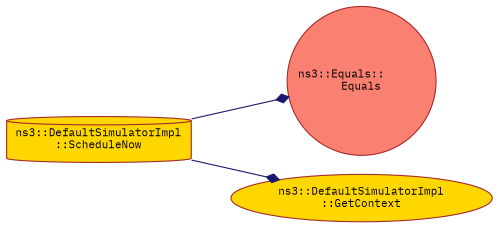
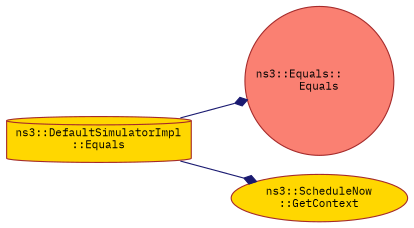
node "ns3::DefaultSimulatorImpl ::ScheduleNow": label "ns3::DefaultSimulatorImpl ::ScheduleNow" -> "ns3::DefaultSimulatorImpl ::Equals"
node "ns3::DefaultSimulatorImpl ::GetContext": label "ns3::DefaultSimulatorImpl ::GetContext" -> "ns3::ScheduleNow ::GetContext"
